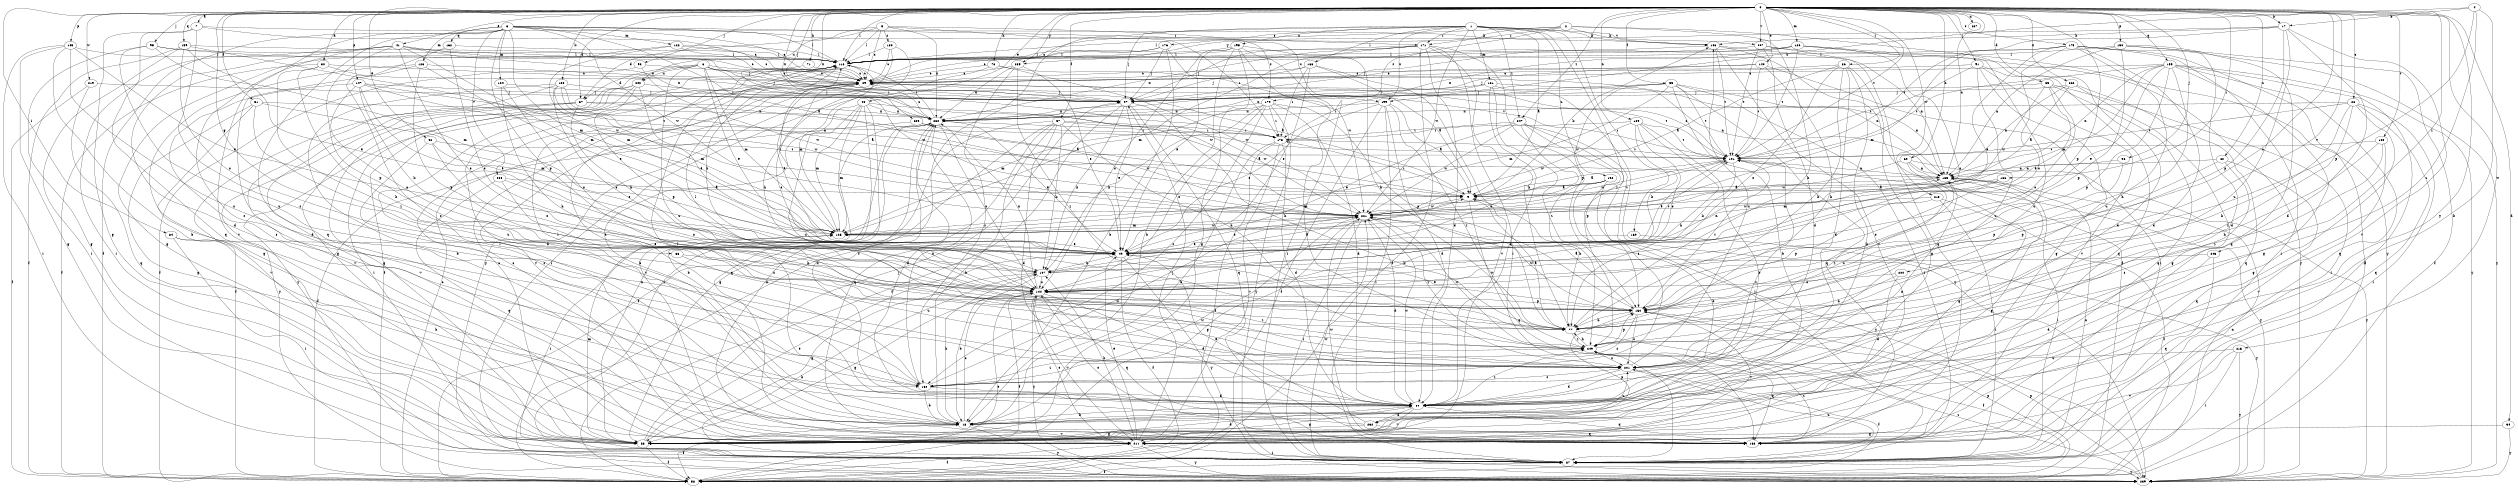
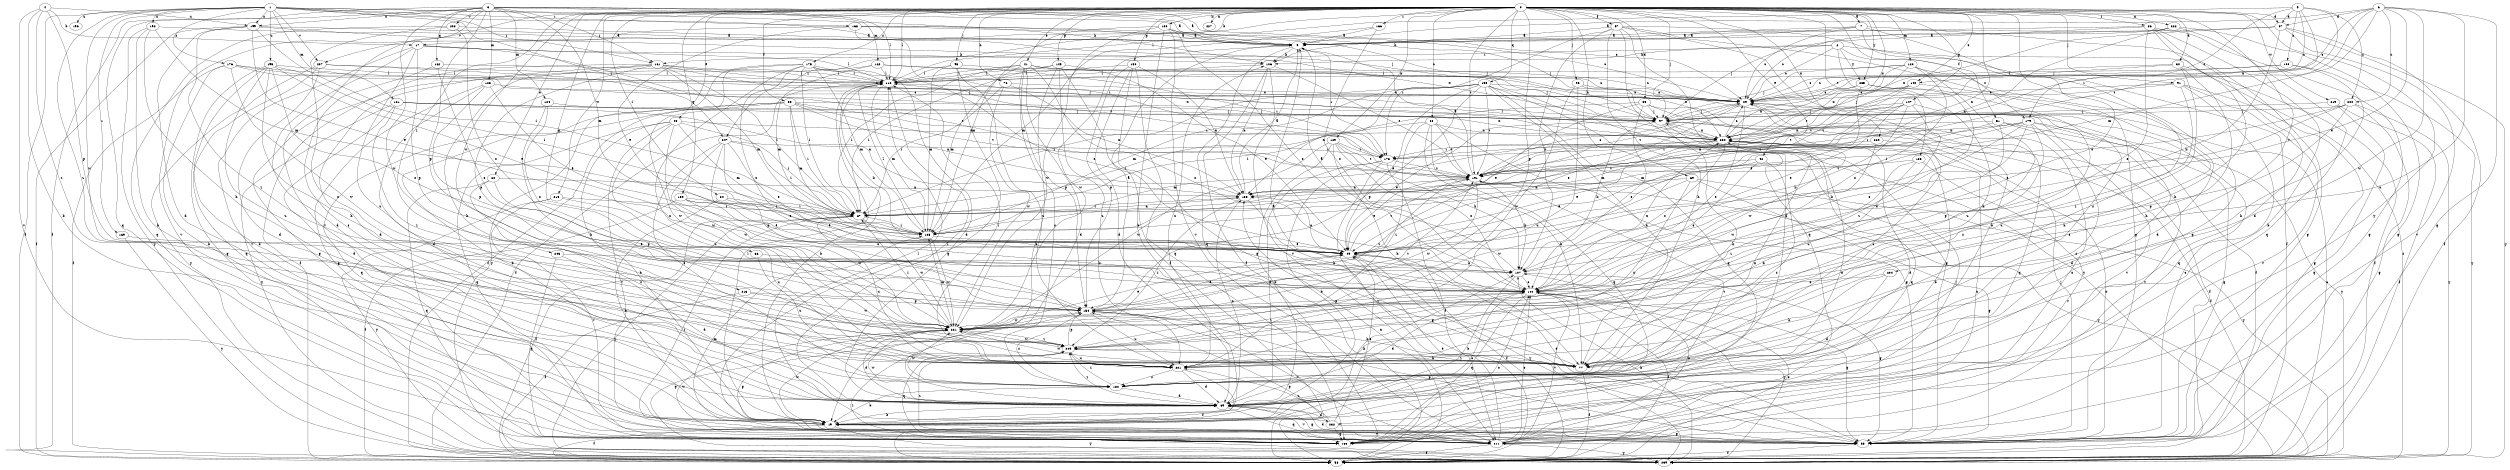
node "196": added
edge "7" -> "9": added, label "a"
edge "1" -> "168": label "l" -> "r"
node "171": label "171" -> "161"
edge "159" -> "116": removed, label "l"
node "71": removed
edge "30" -> "97": now "30" -> "140"
node "96": removed
edge "2" -> "239": label "y" -> "s"
edge "93" -> "201": added, label "u"
edge "147" -> "182": now "147" -> "201"
node "18": label "18" -> "19"
node "34": removed
edge "4" -> "211": added, label "v"
edge "213" -> "87": removed, label "i"
edge "176" -> "58": added, label "f"
